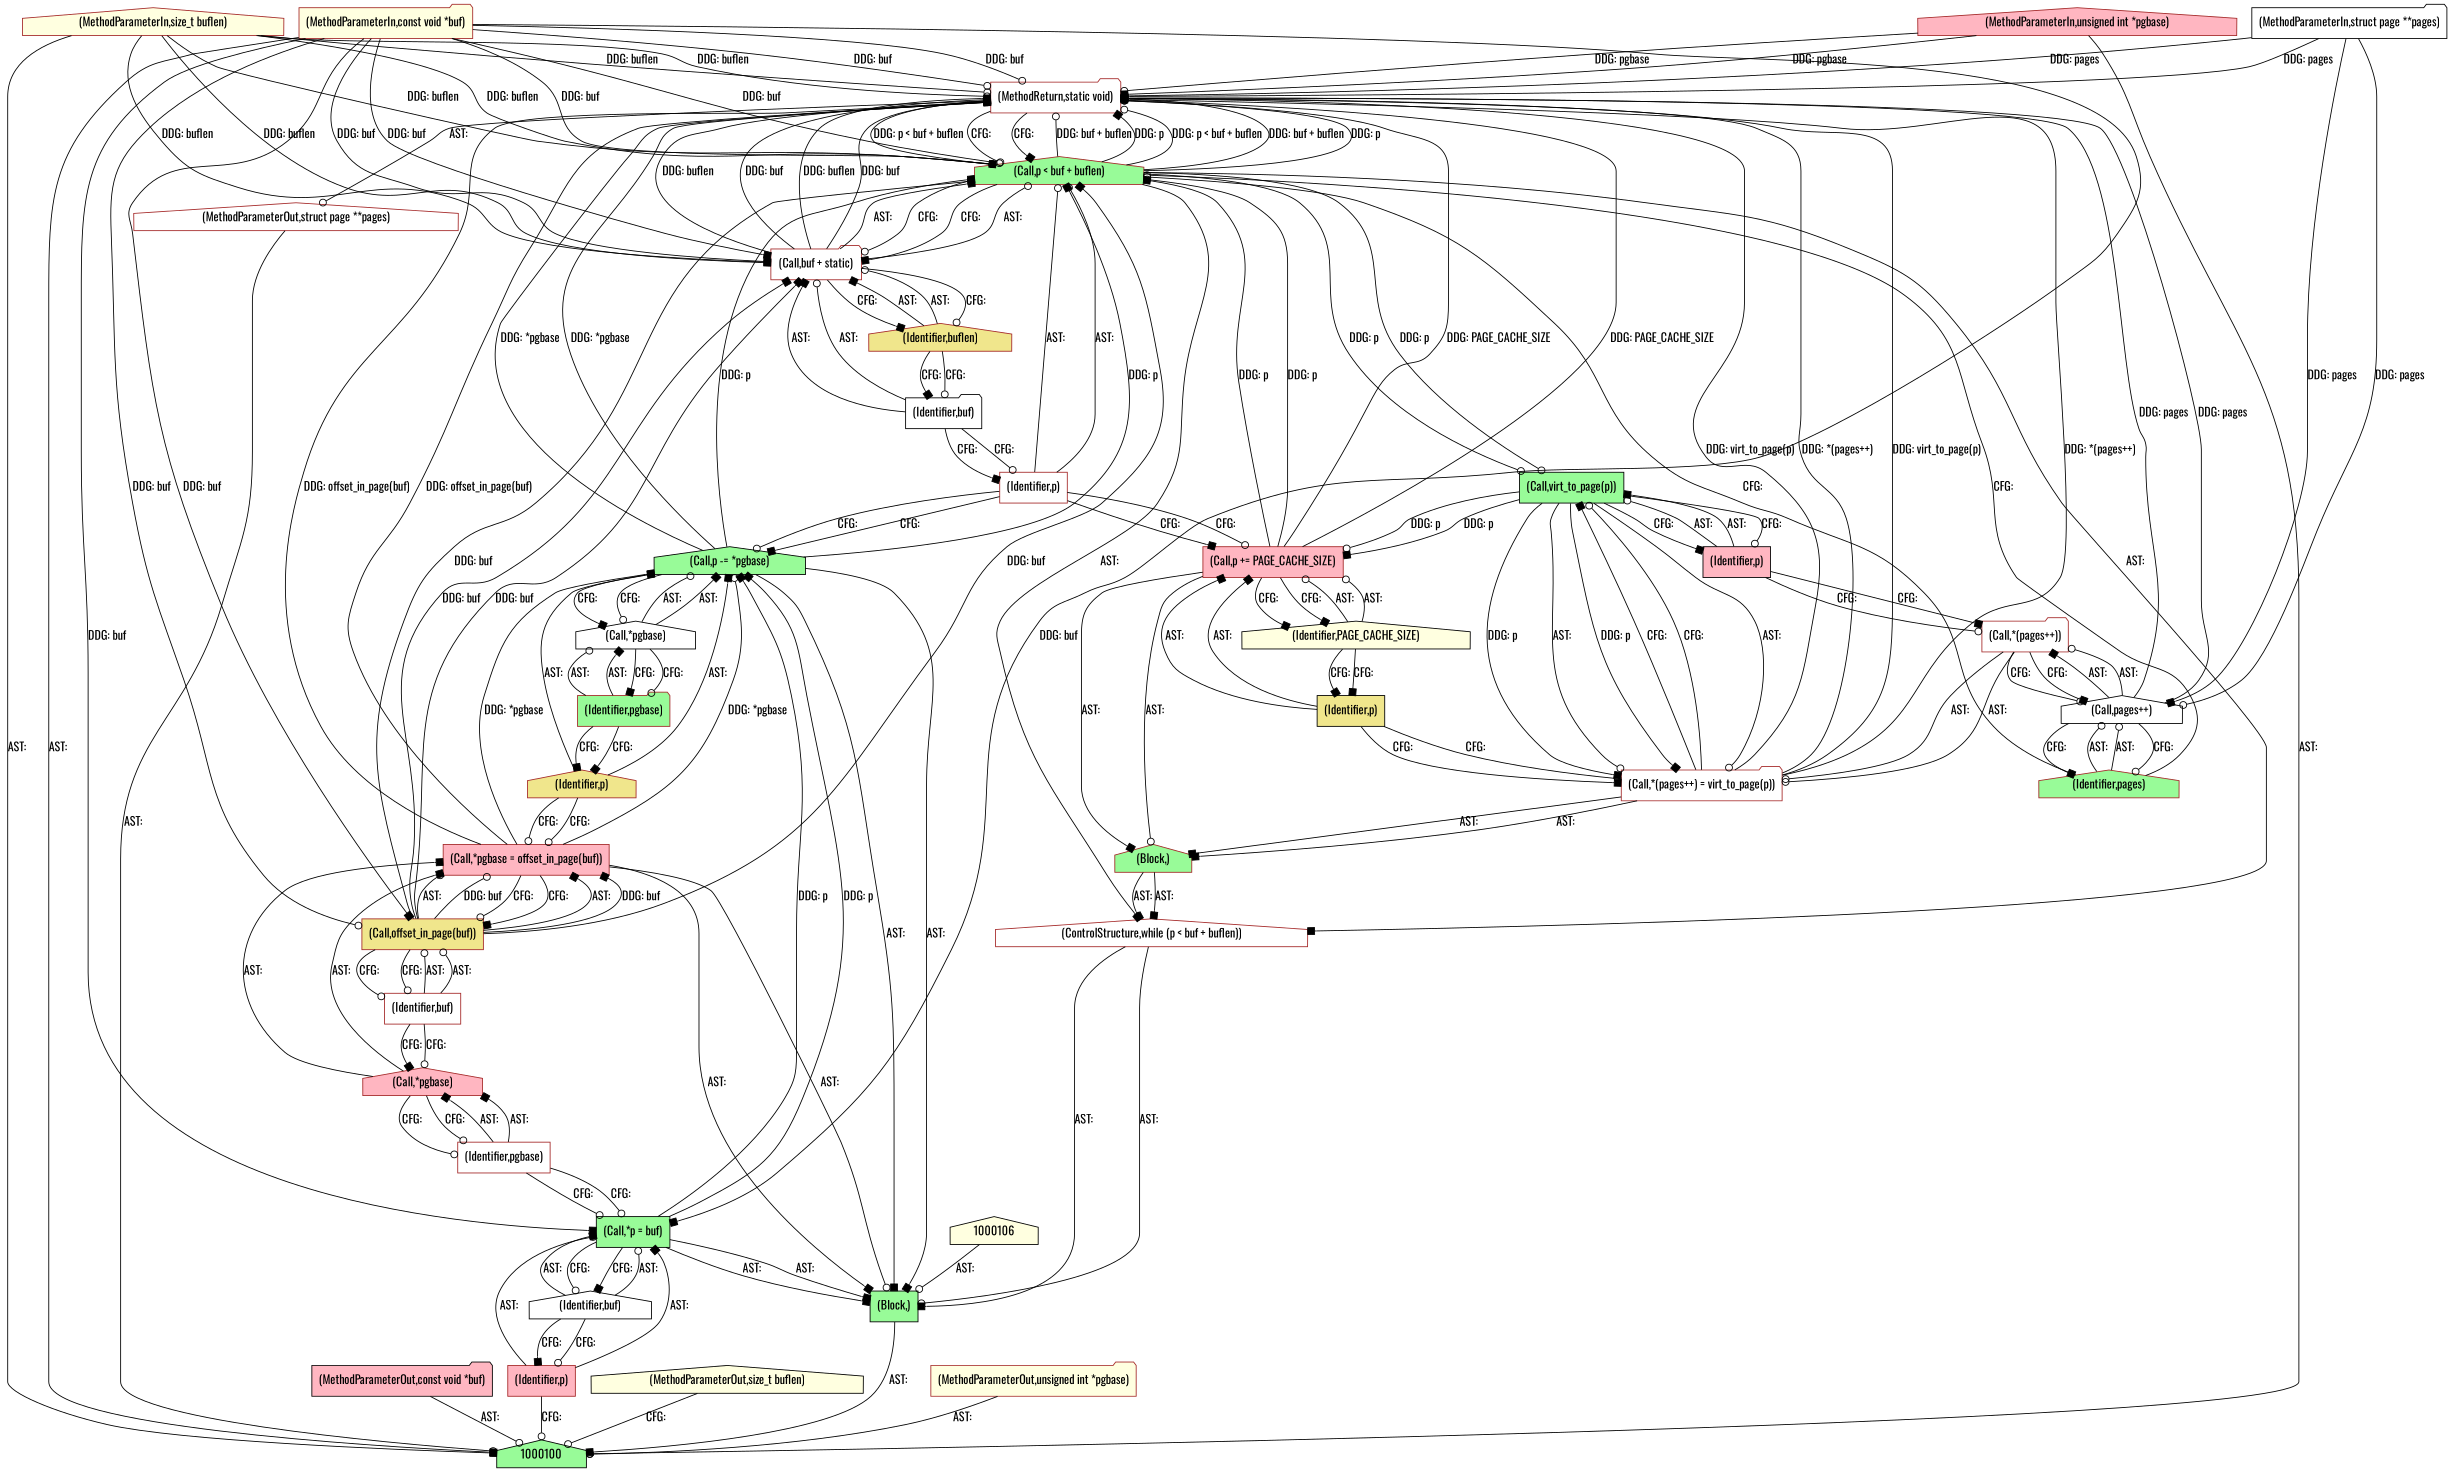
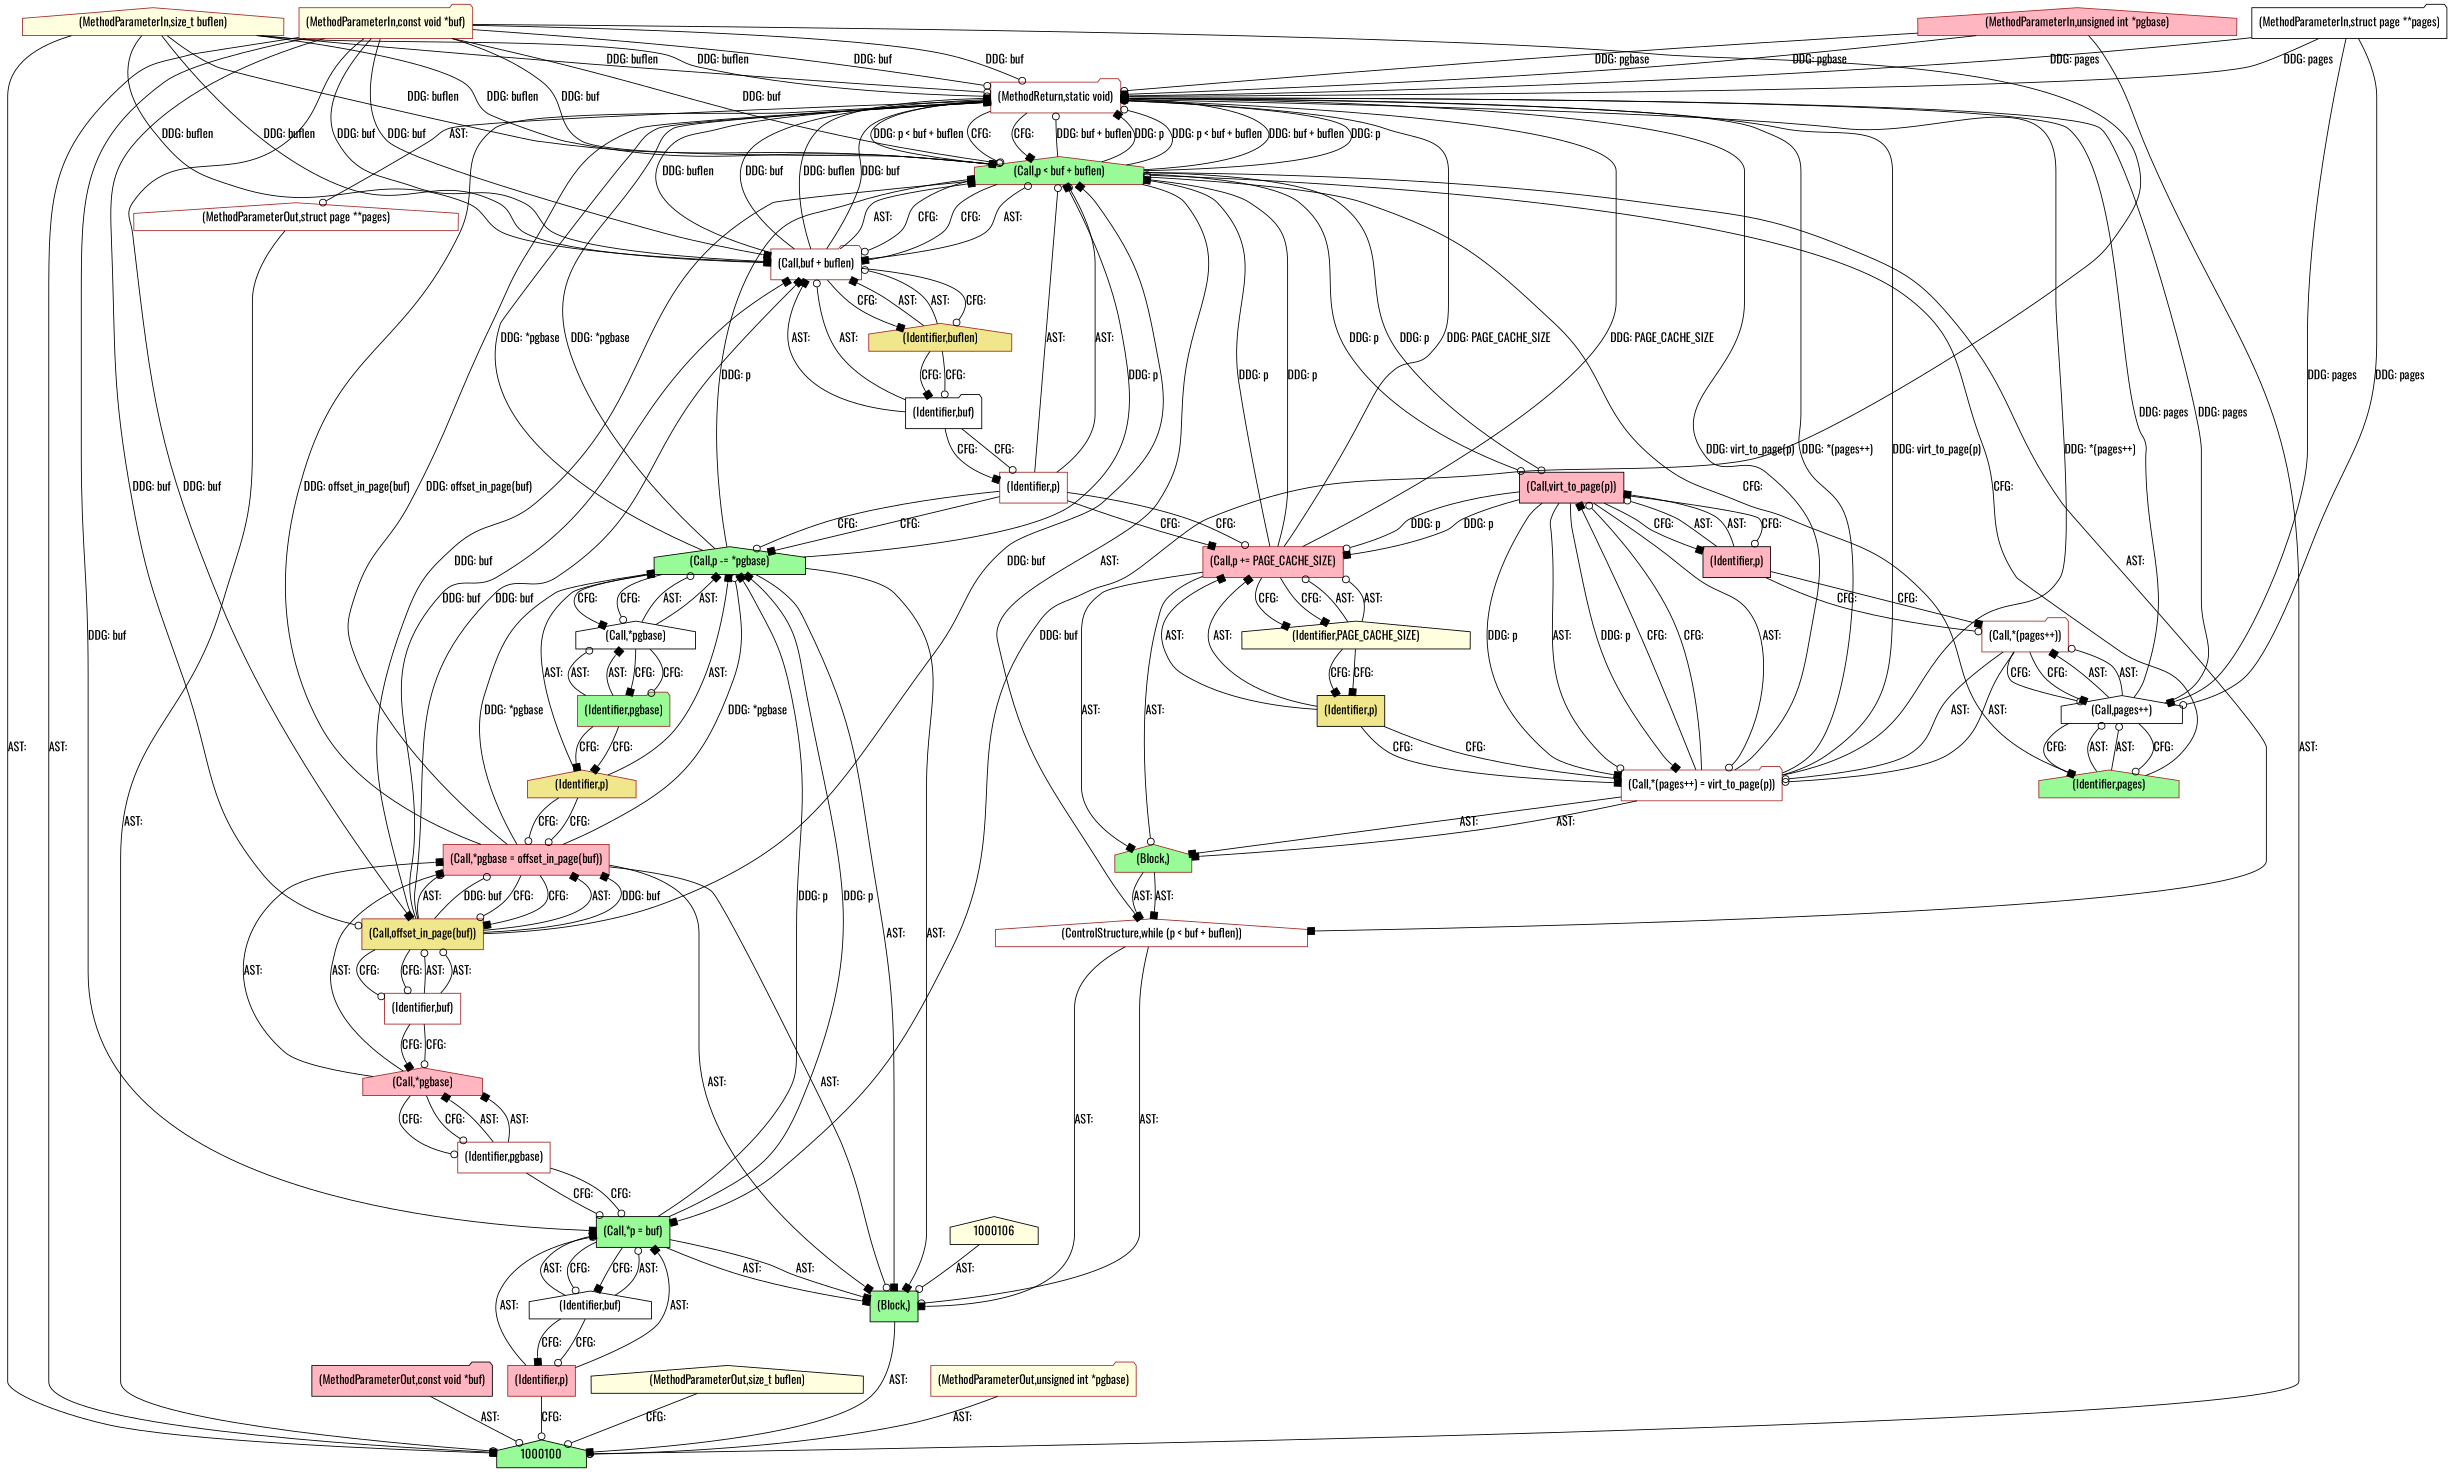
node "(Call,buf + static)": label "(Call,buf + static)" -> "(Call,buf + buflen)"
node "(Call,virt_to_page(p))": fillcolor palegreen -> lightpink
